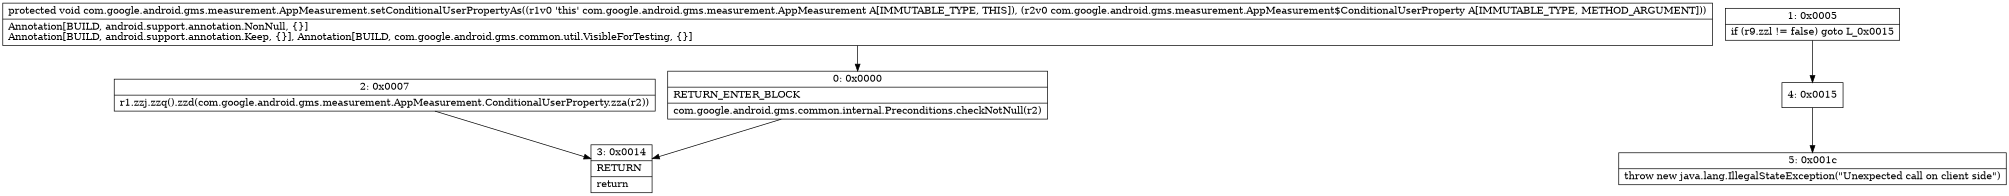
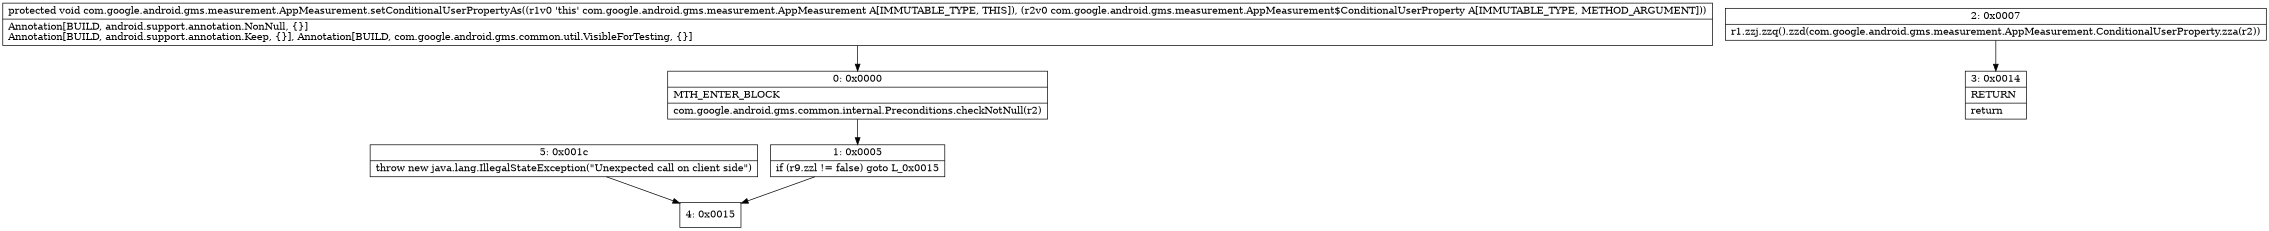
node "0: 0x0000": text "RETURN_ENTER_BLOCK" -> "MTH_ENTER_BLOCK"
edge "4: 0x0015" -> "5: 0x001c": reversed
edge "0: 0x0000" -> "3: 0x0014": now "0: 0x0000" -> "1: 0x0005"
